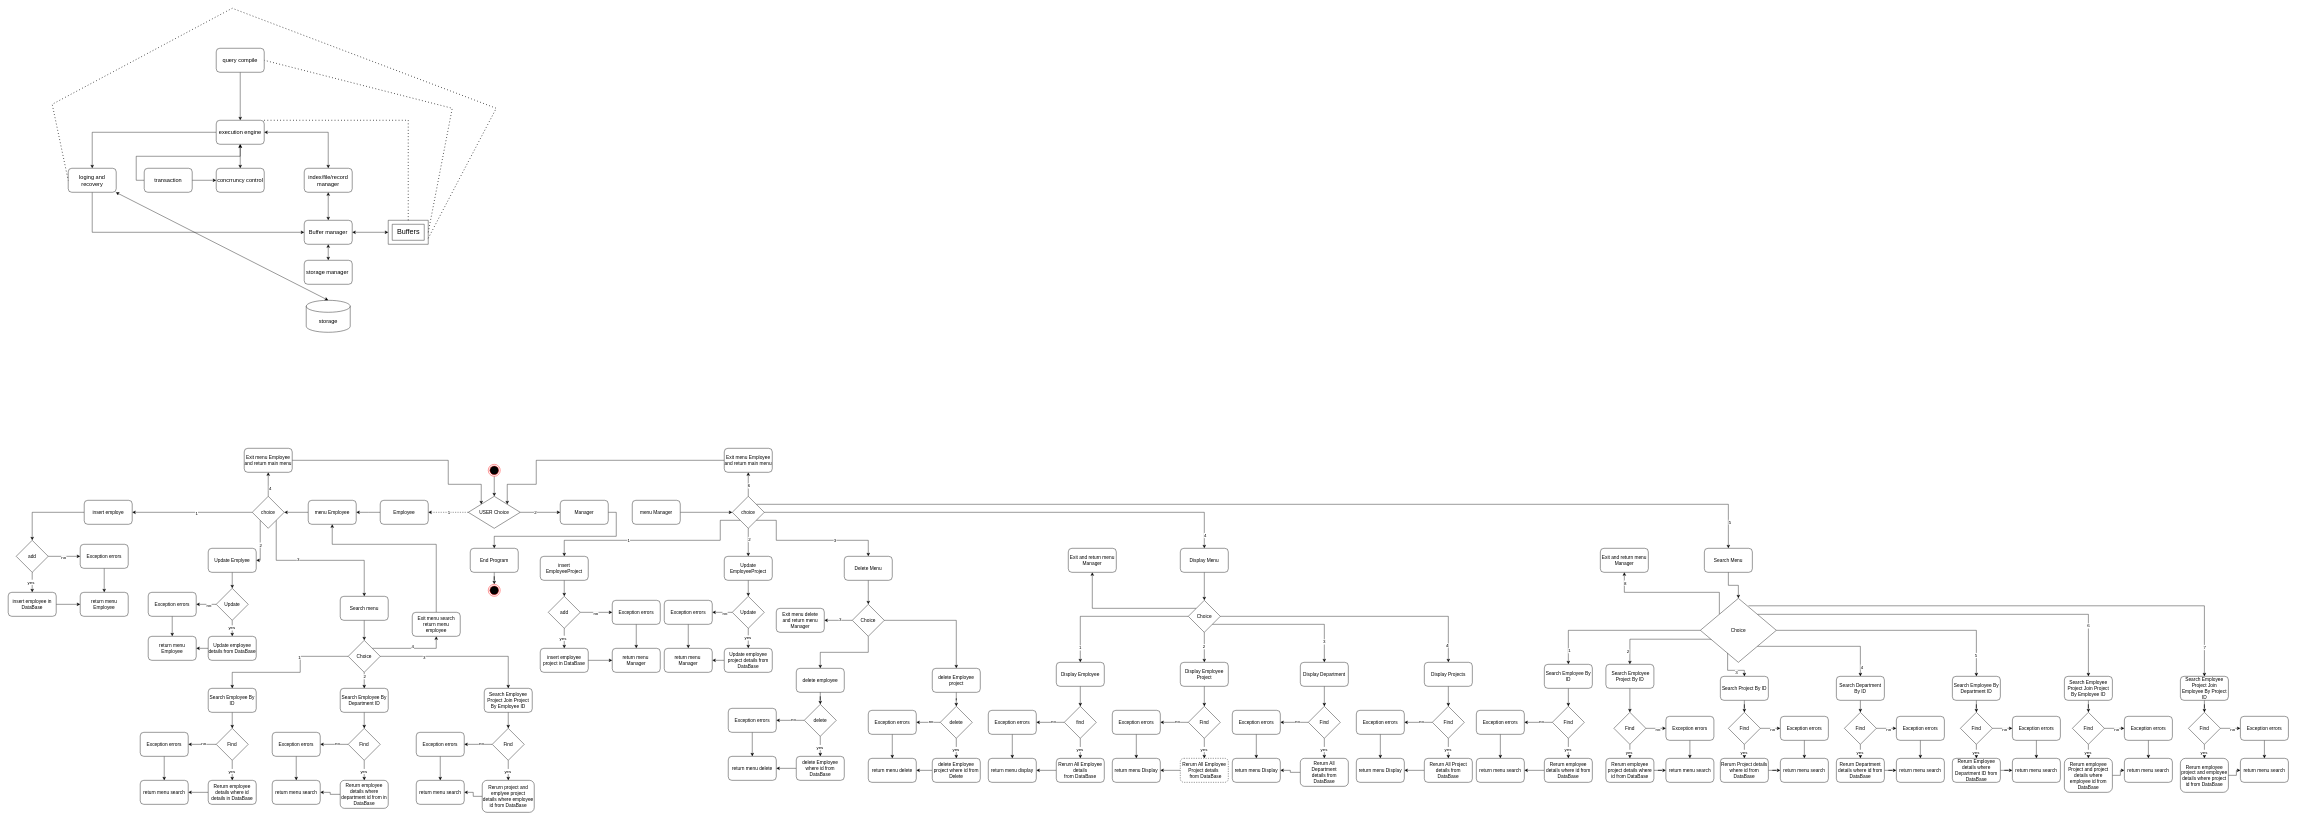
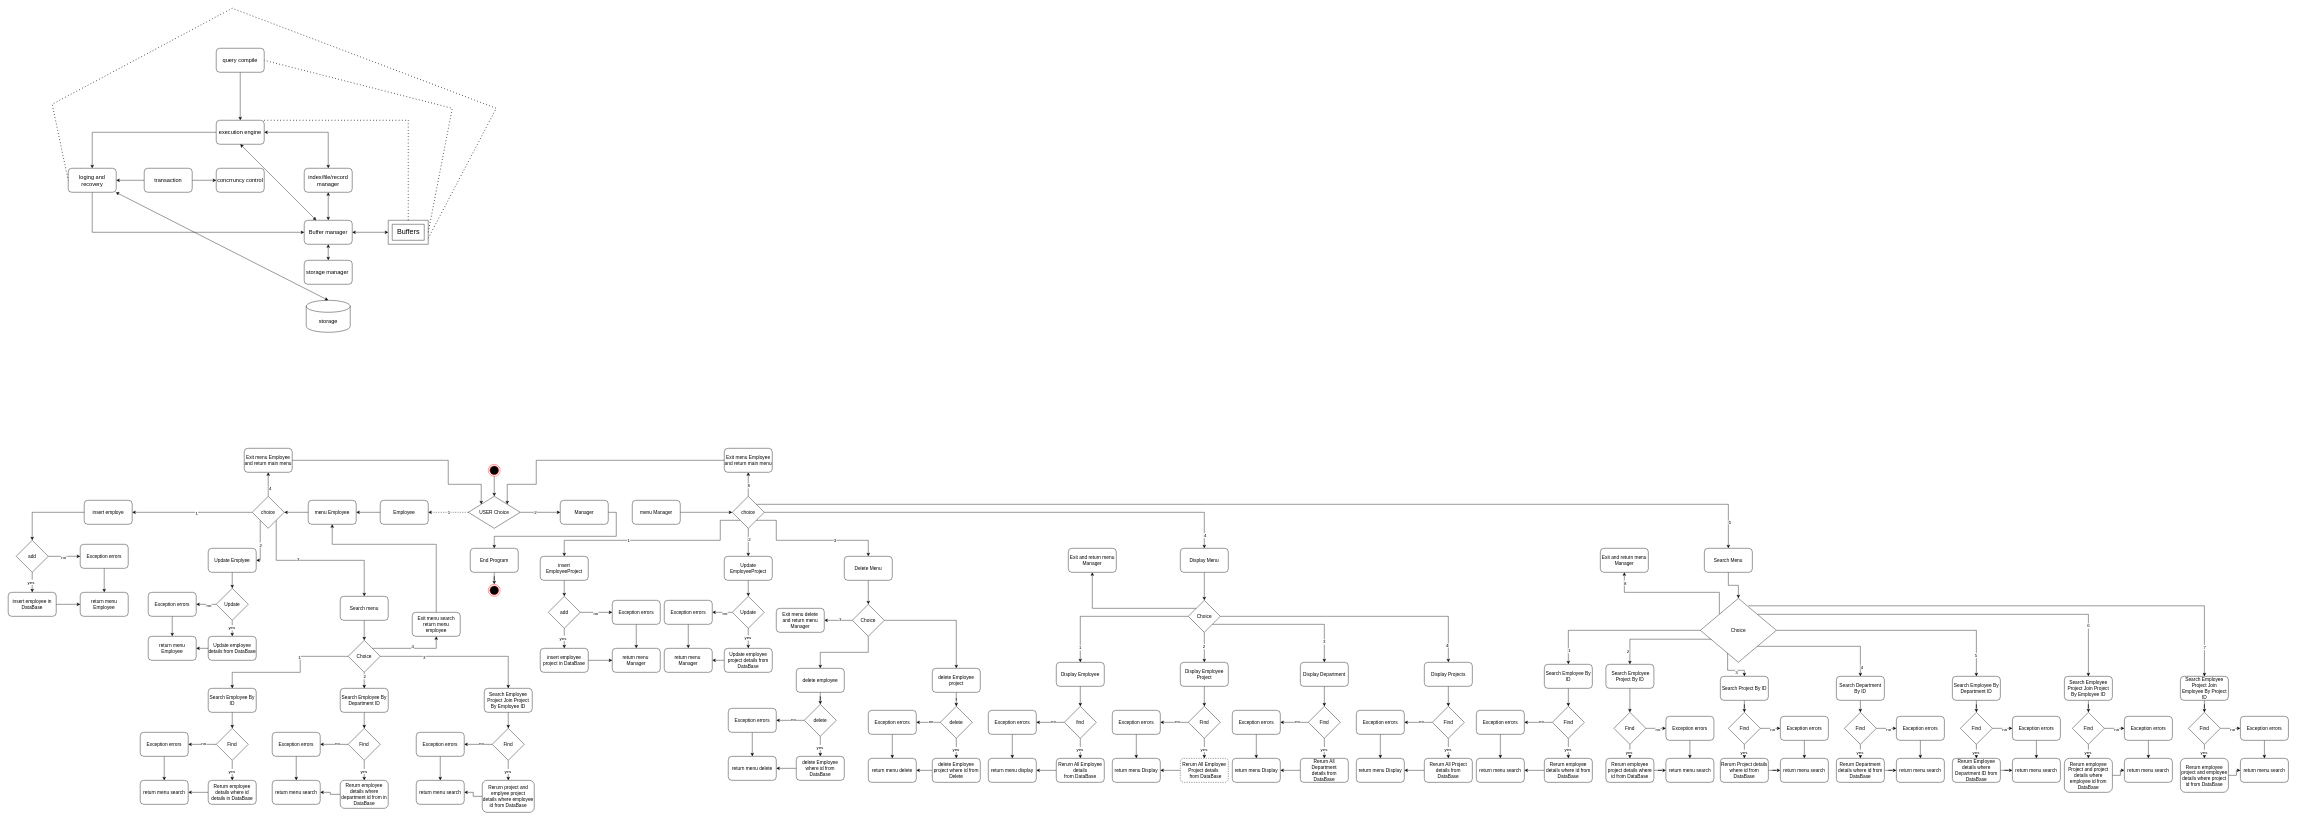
edge "transaction" -> "execution engine": now "transaction" -> "loging and recovery"
edge "execution engine" -- "concrruncy control": now "execution engine" -- "Buffer manager"
node "Rerurn All Department details from DataBase": size 48x28 -> 48x24
